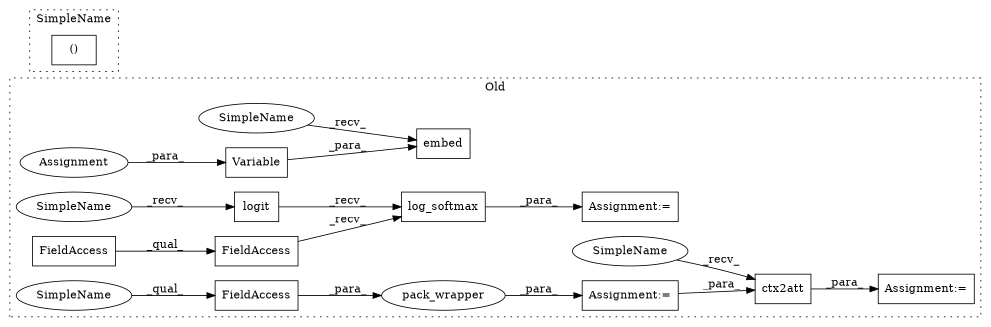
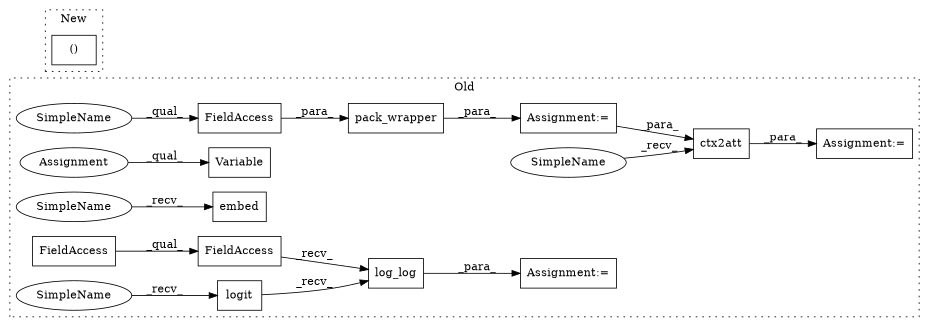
cluster "SimpleName": label "SimpleName" -> "New"
edge "Variable" -> "embed": removed, label "_para_"
edge "Assignment" -> "Variable": label "_para_" -> "_qual_"
node "log_softmax": label "log_softmax" -> "log_log"
node "pack_wrapper": shape ellipse -> box
